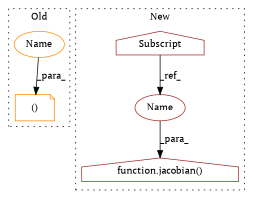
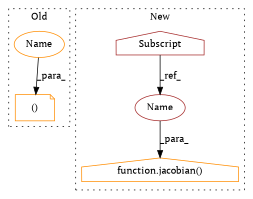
node "function.jacobian()": color brown -> darkorange
